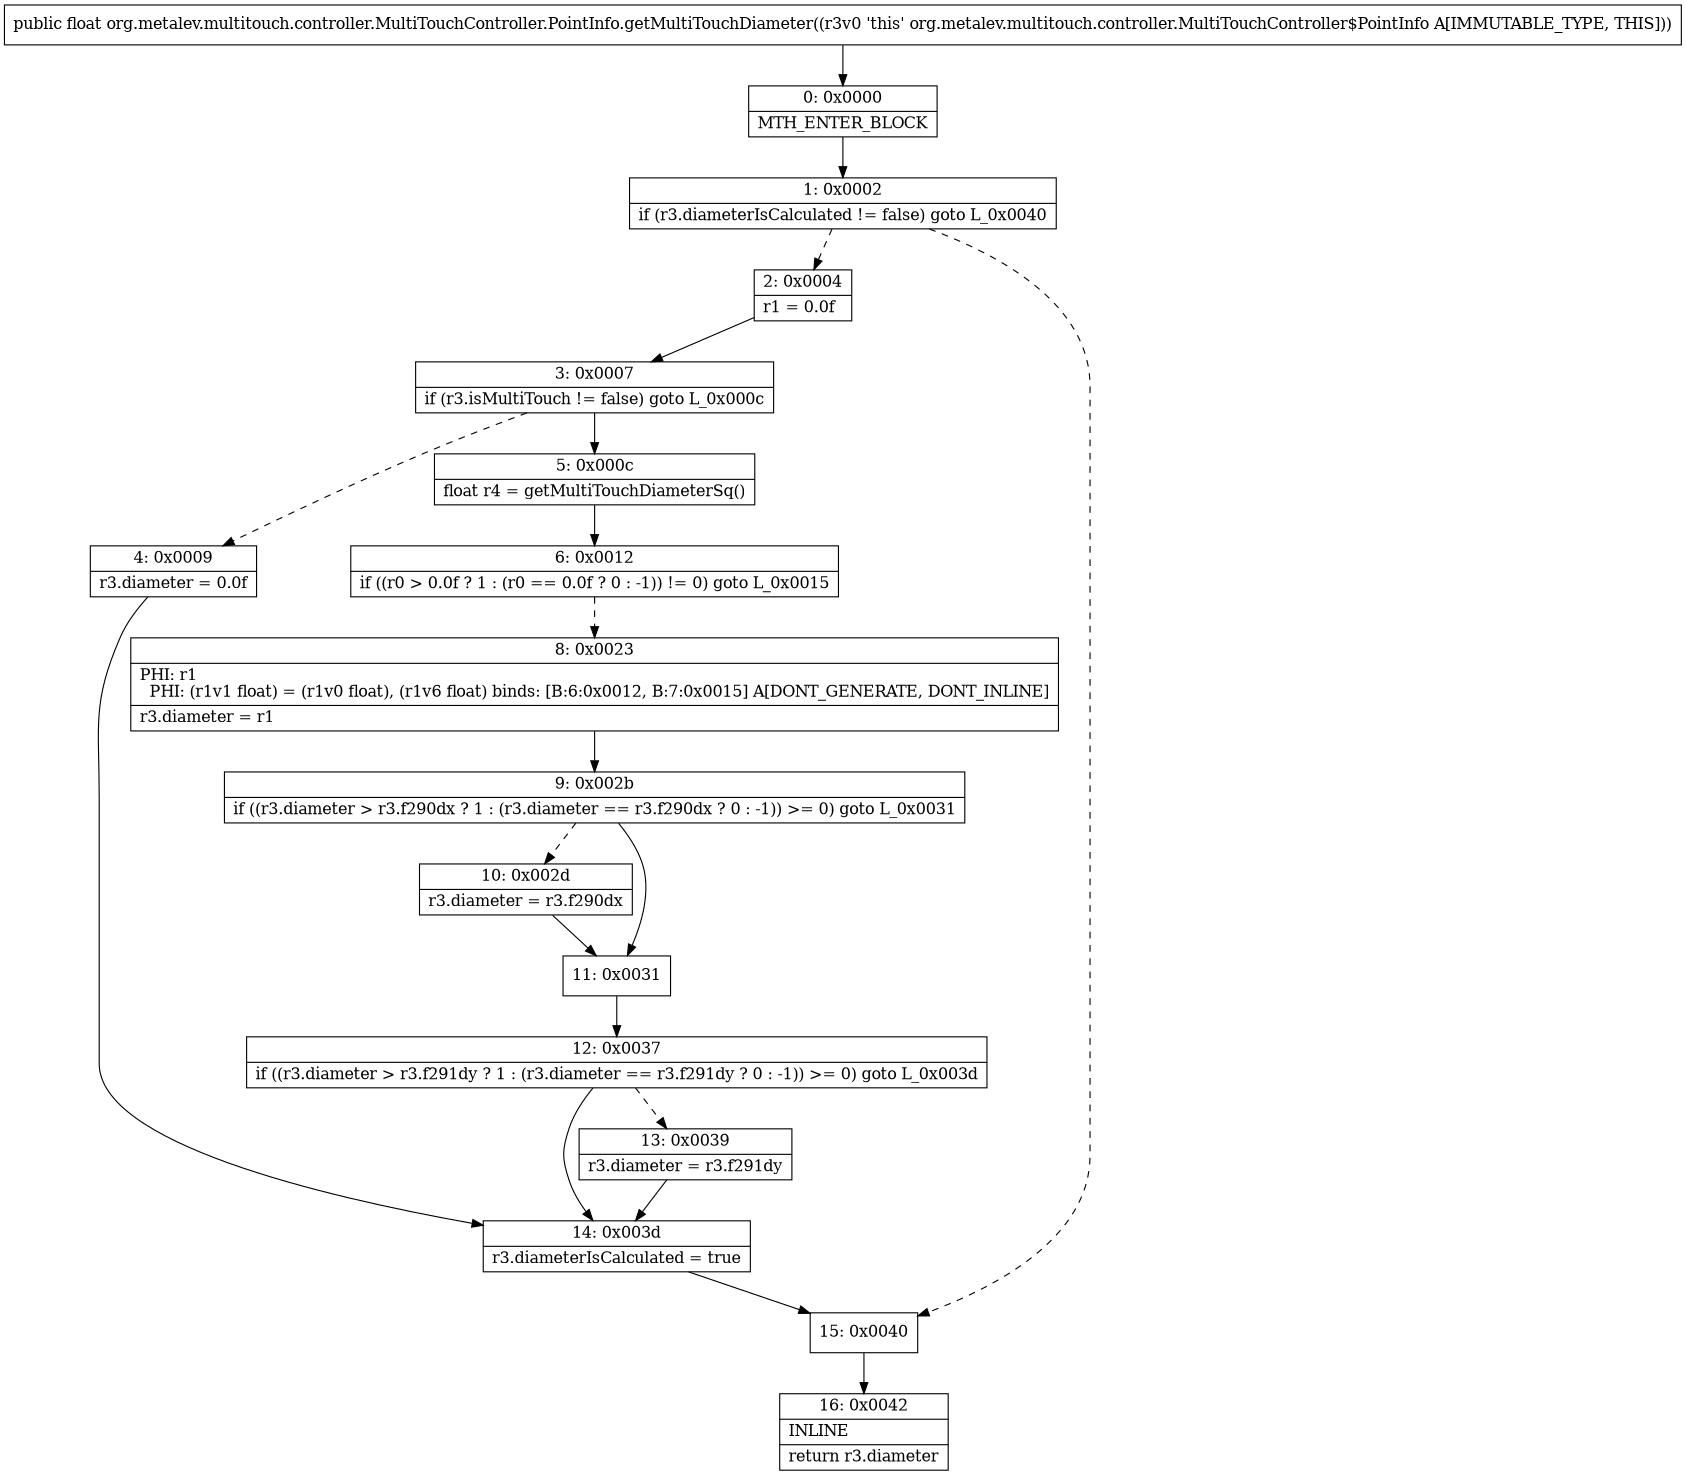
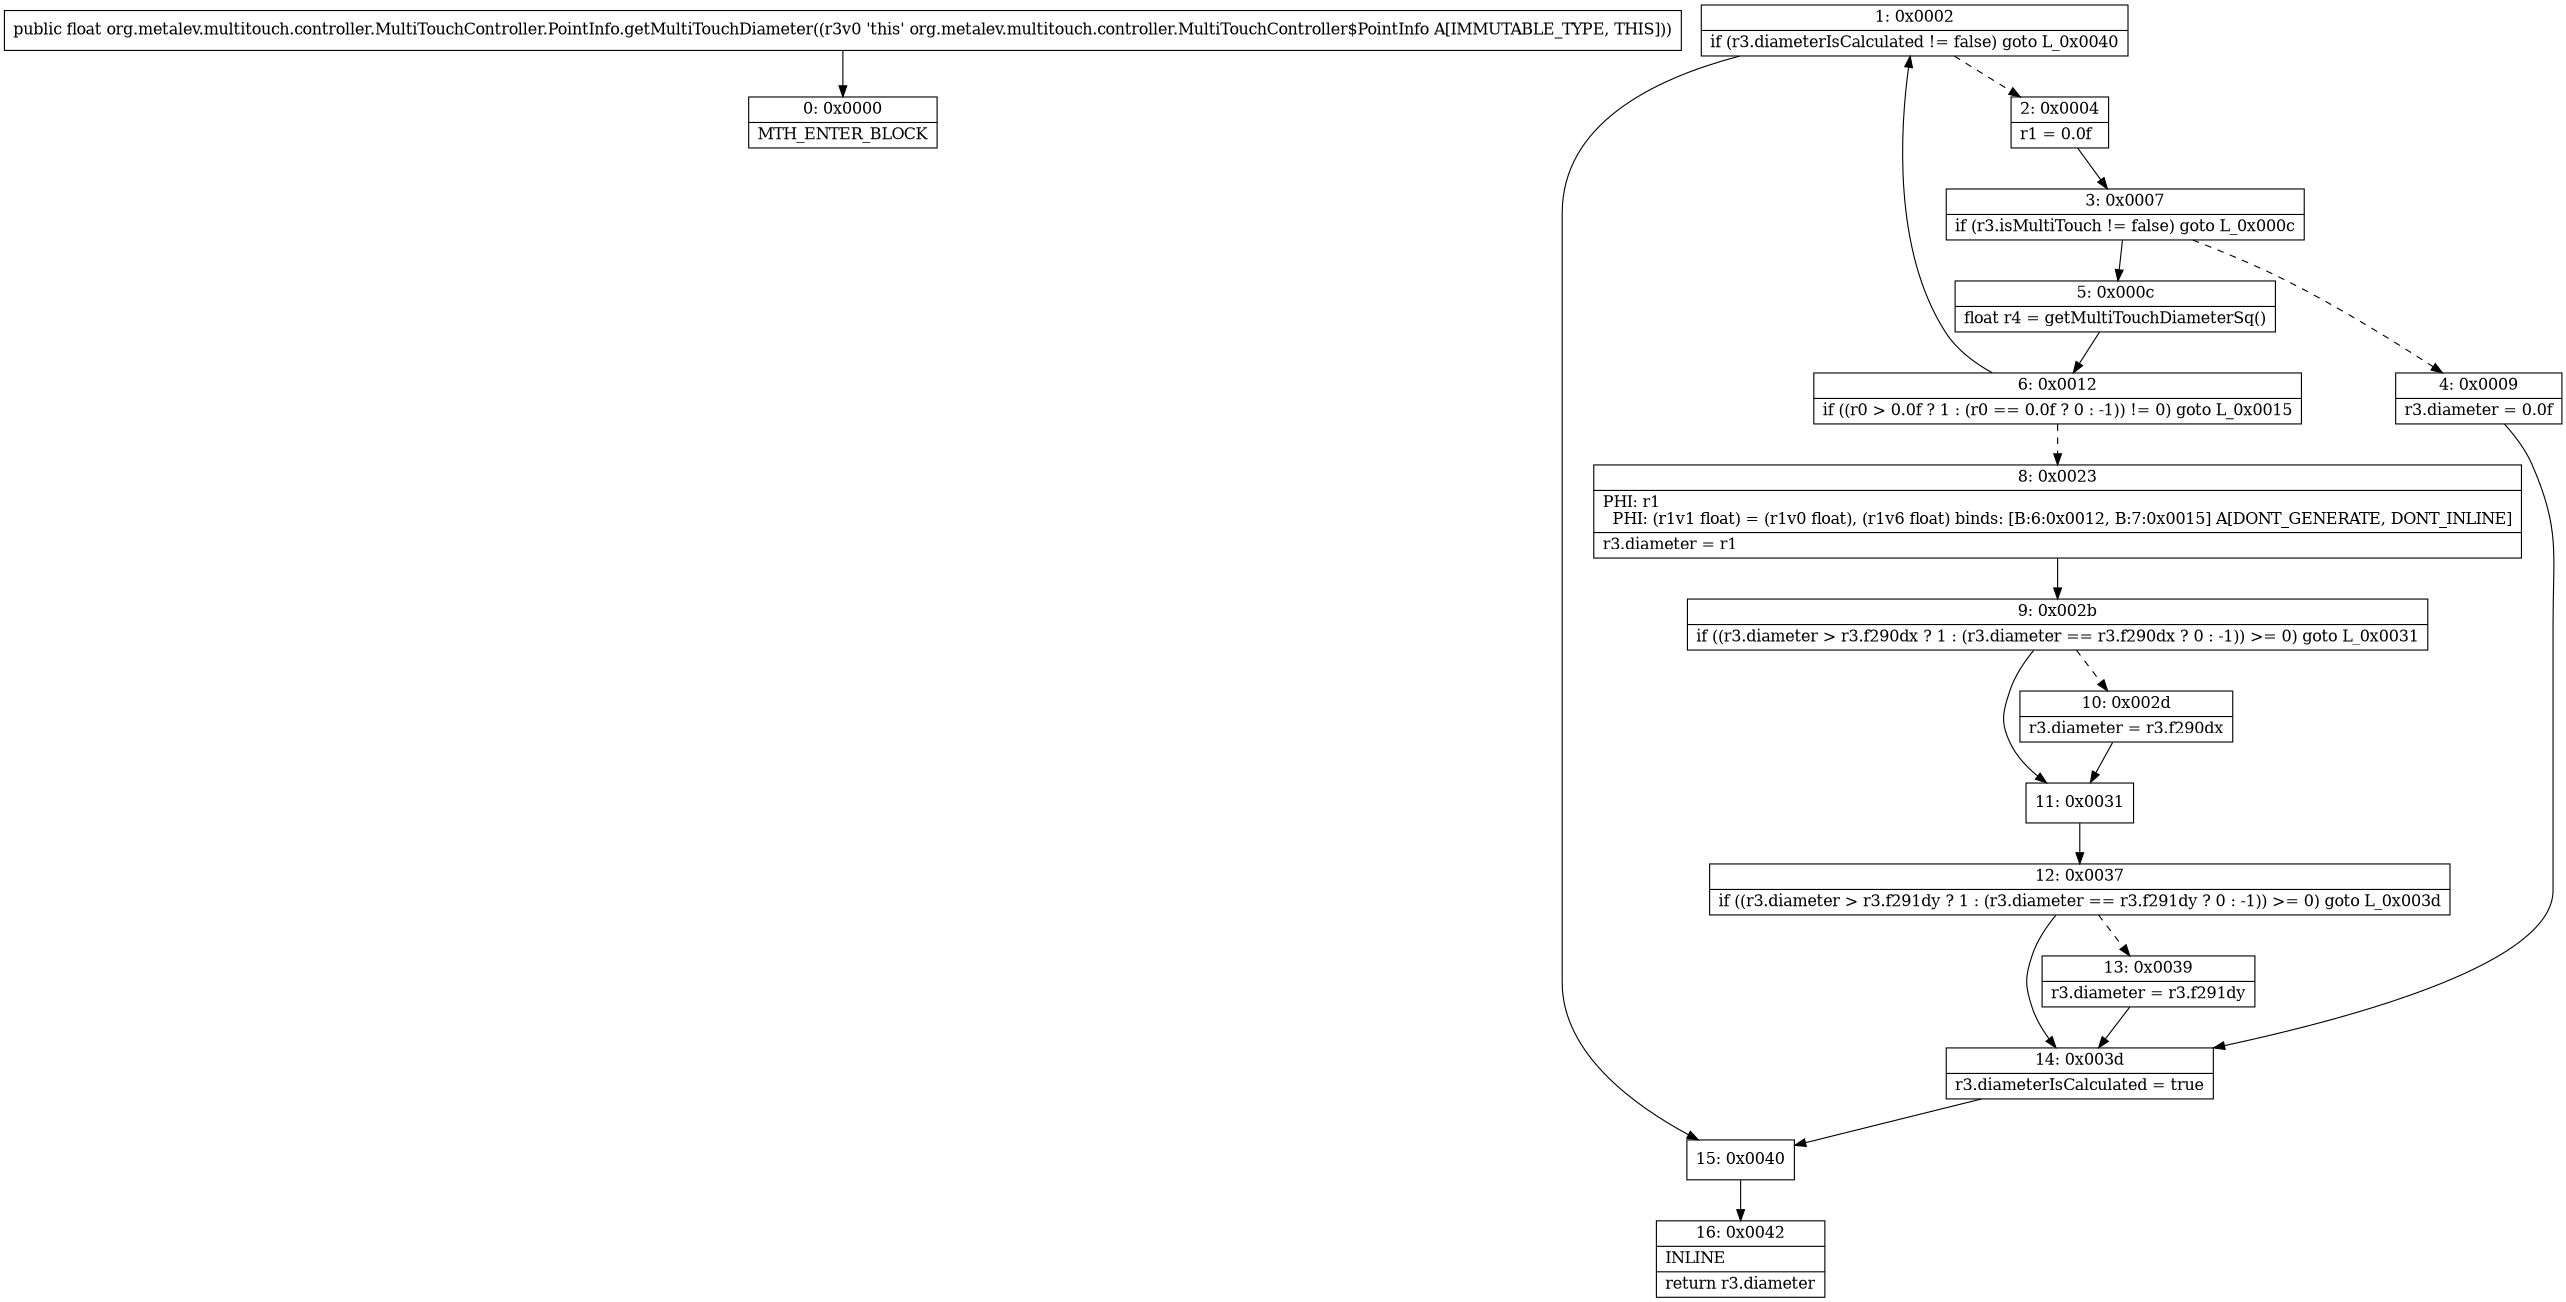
edge "0: 0x0000" -> "1: 0x0002": now "6: 0x0012" -> "1: 0x0002"
edge "1: 0x0002" -> "15: 0x0040": style dashed -> solid
